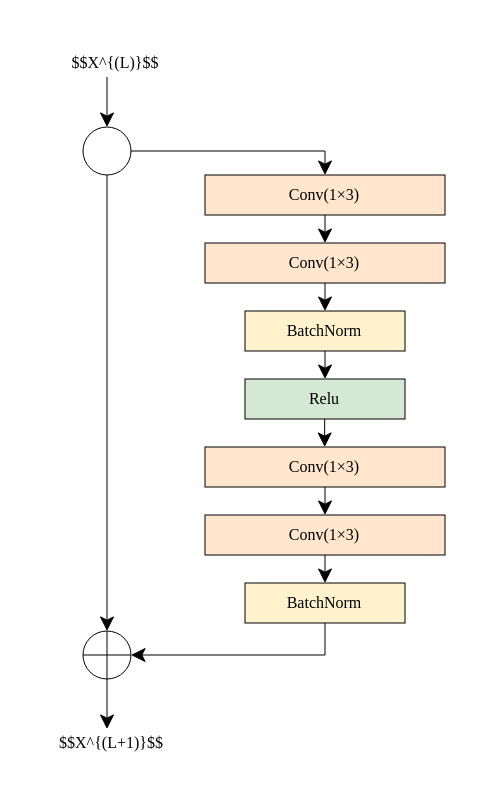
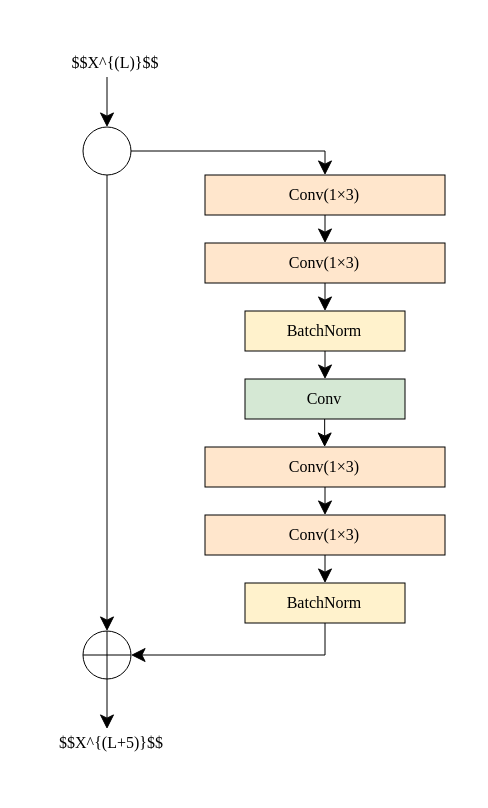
node "Relu": label "Relu" -> "Conv"
node "$$X^{(L+1)}$$": label "$$X^{(L+1)}$$" -> "$$X^{(L+5)}$$"
